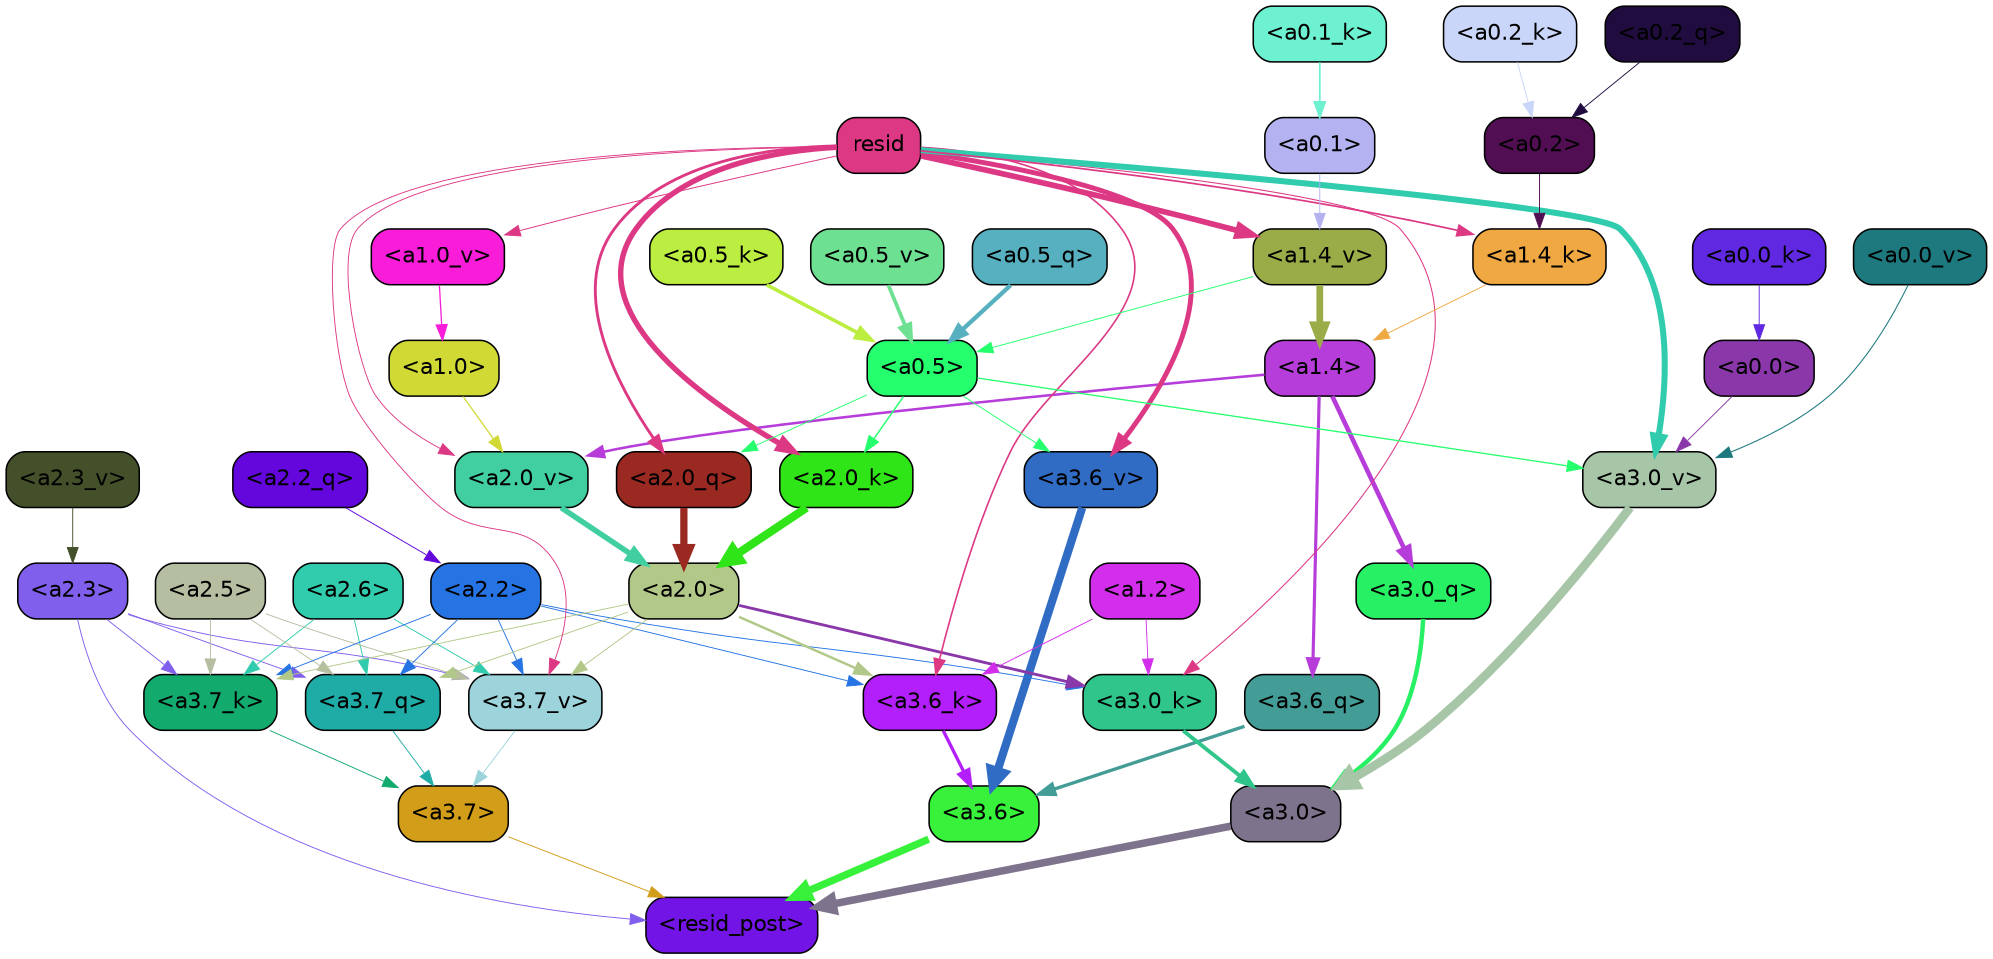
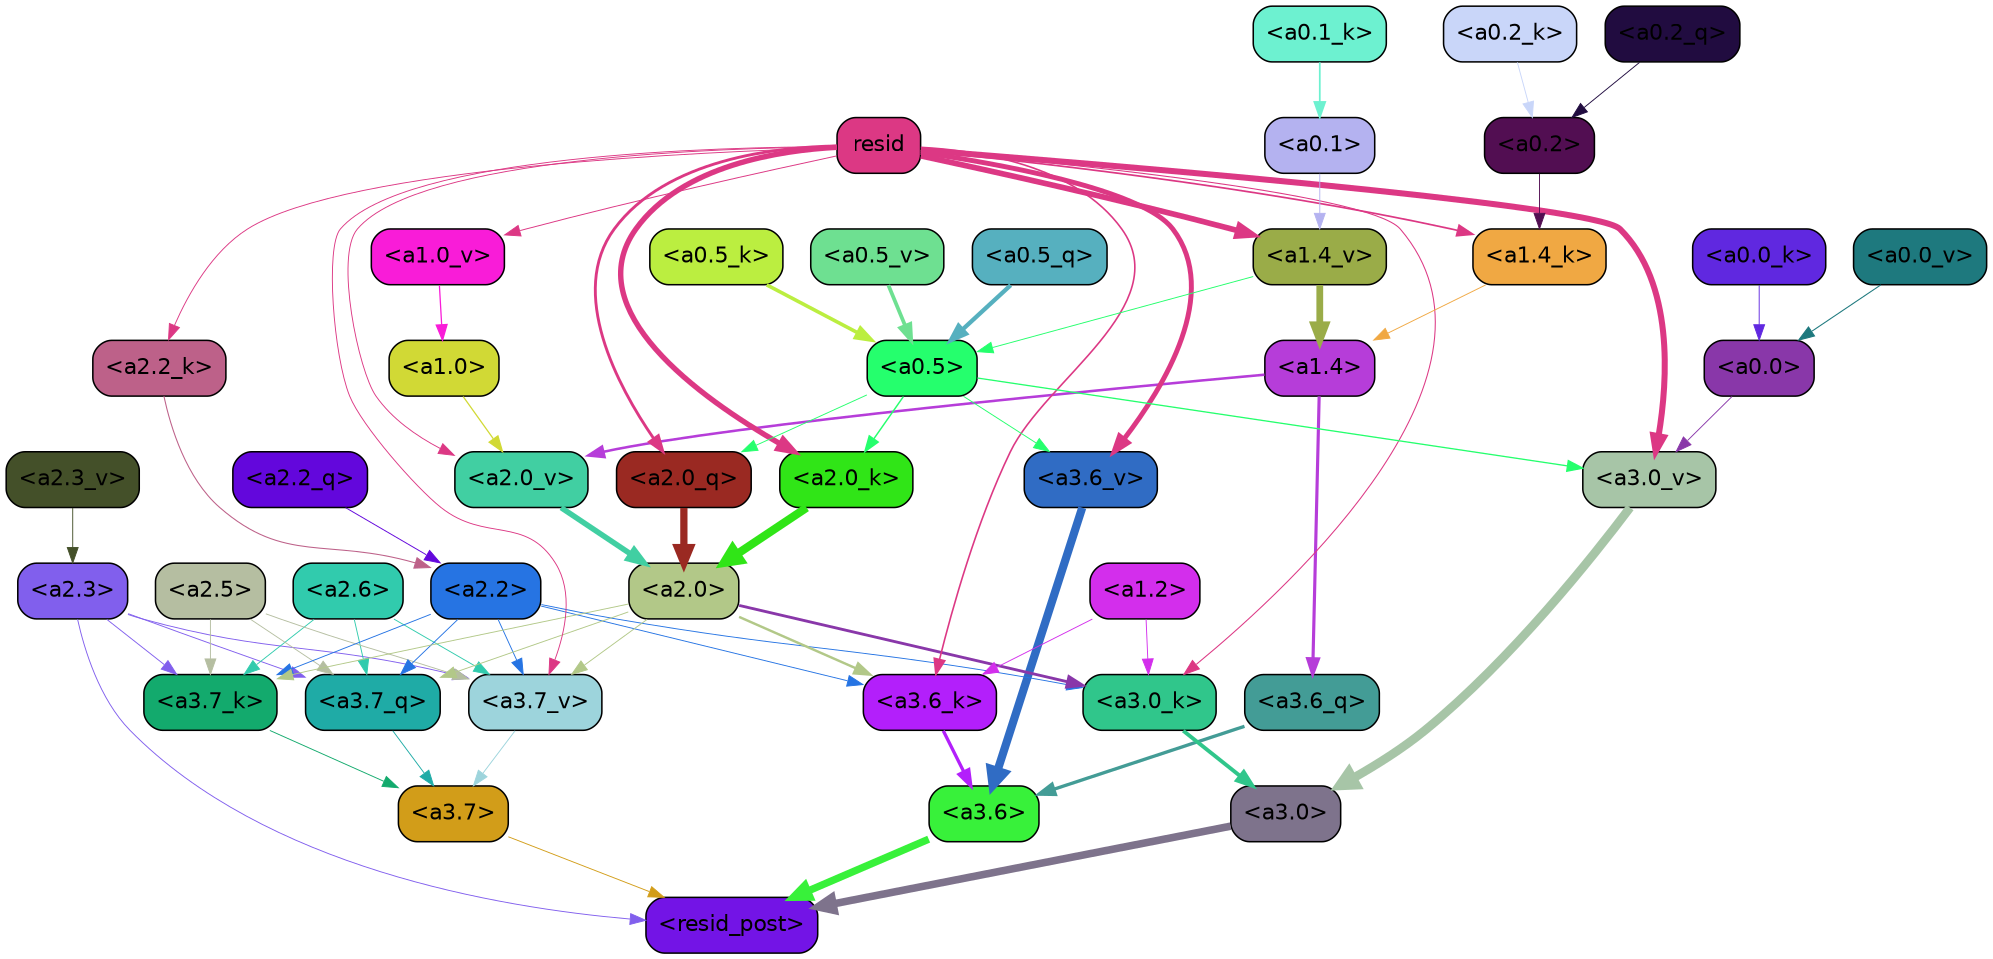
edge "resid" -> "<a3.0_v>": color #31cbad -> #dc3884
node "<a2.2_k>": added
edge "<a0.0_v>" -> "<a3.0_v>": now "<a0.0_v>" -> "<a0.0>"
node "<a3.0_q>": removed
